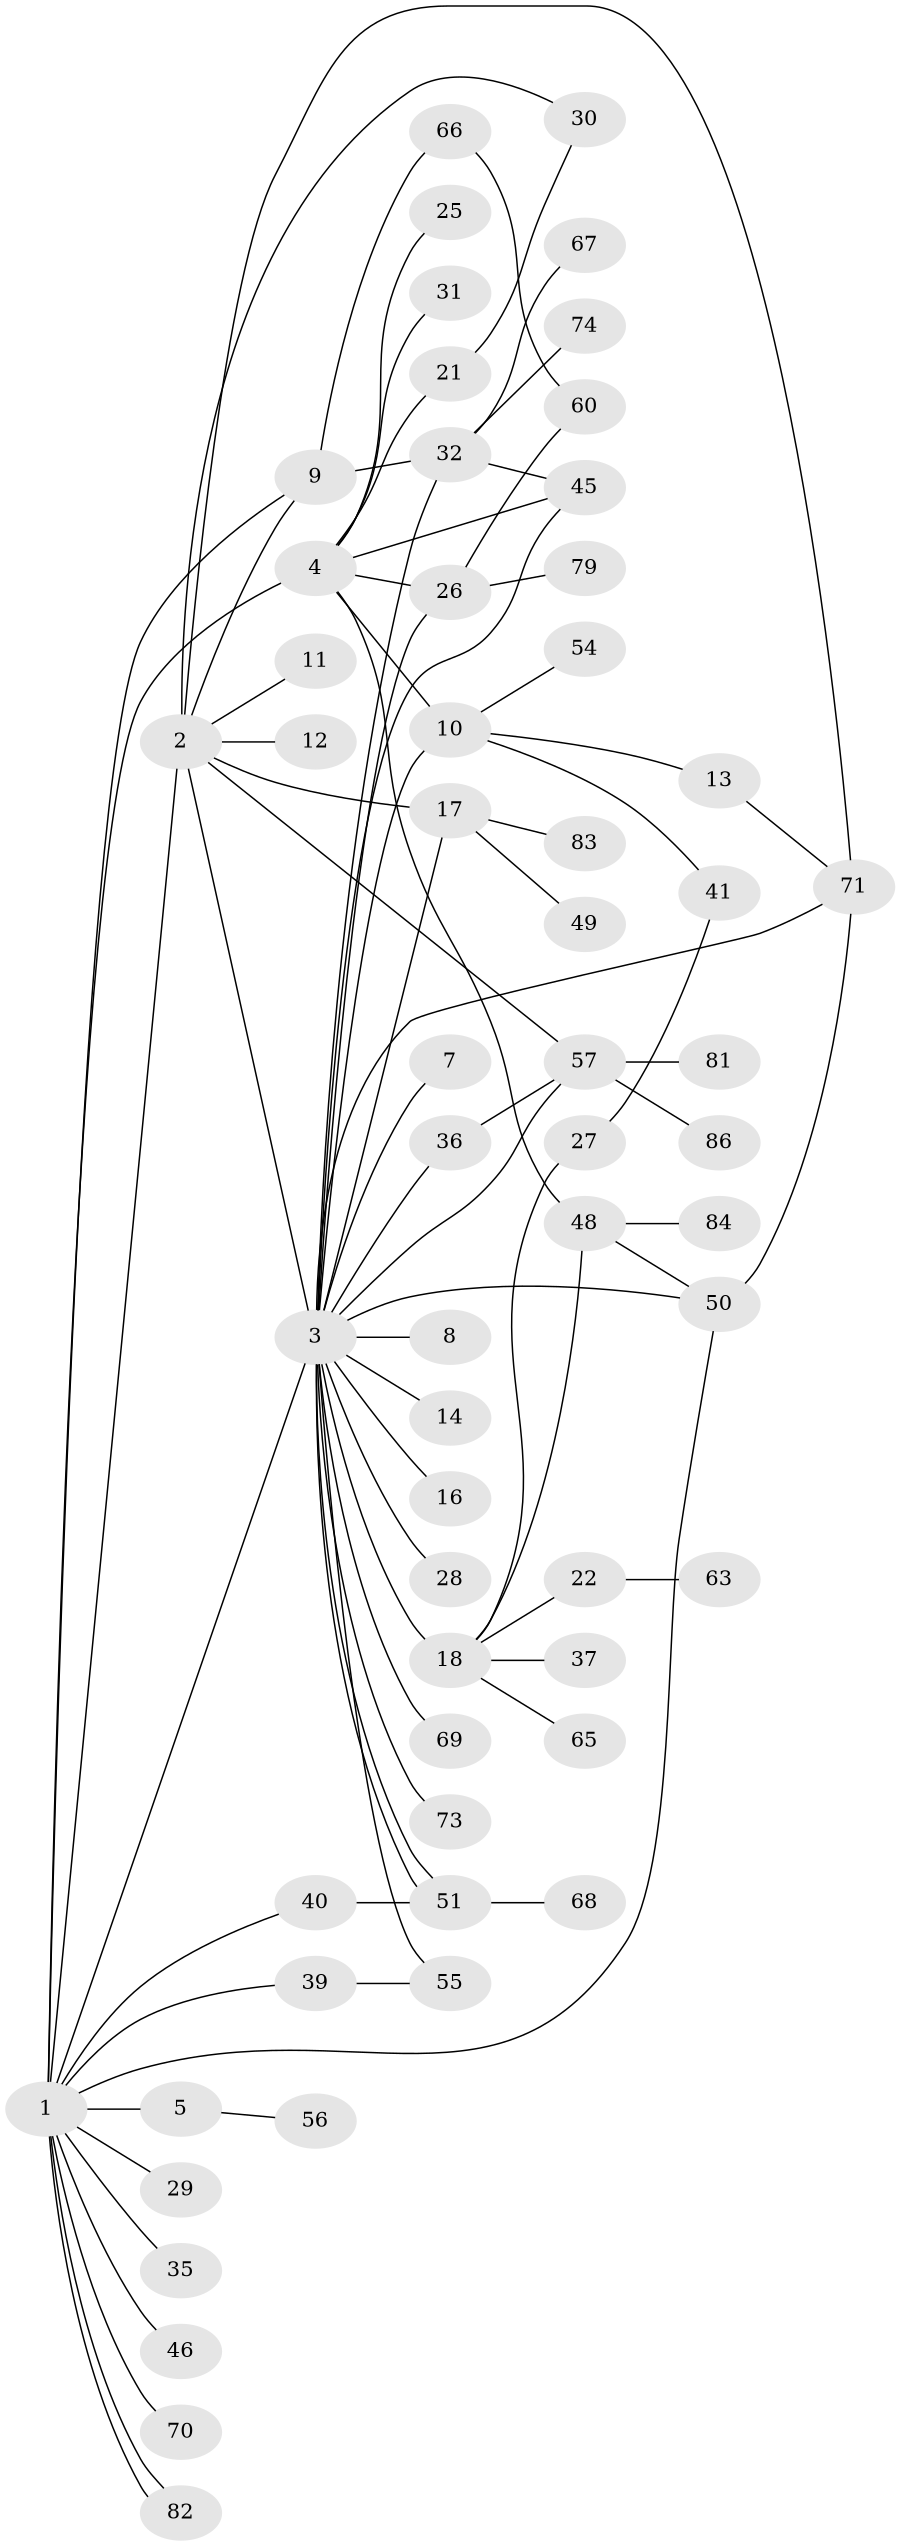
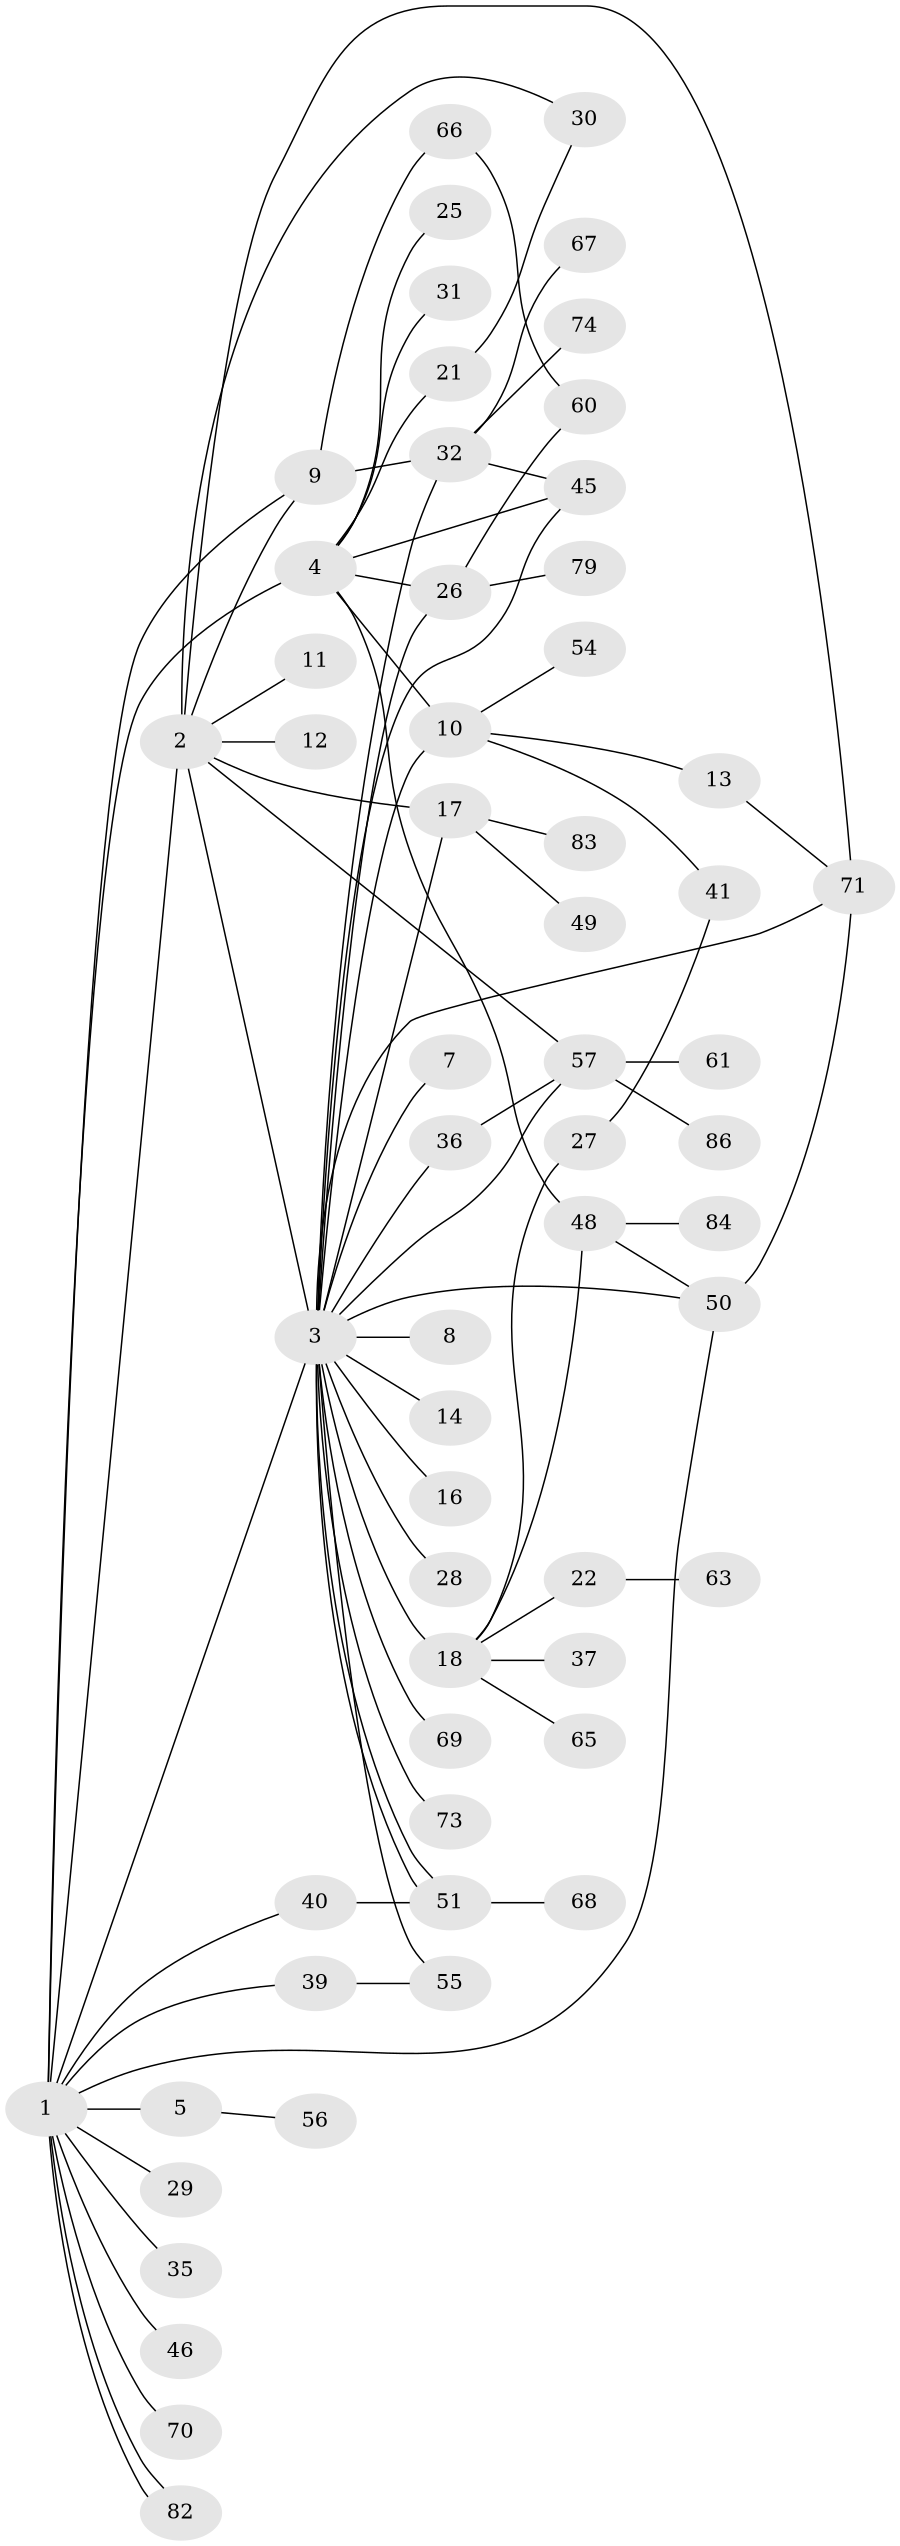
node "81": label "81" -> "61"
